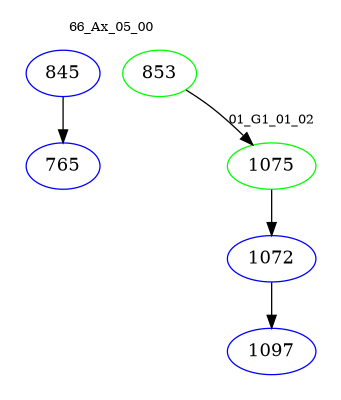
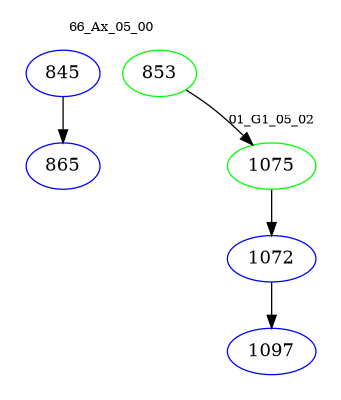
cluster "01_G1_01_02": label "01_G1_01_02" -> "01_G1_05_02"
node "765": label "765" -> "865"
